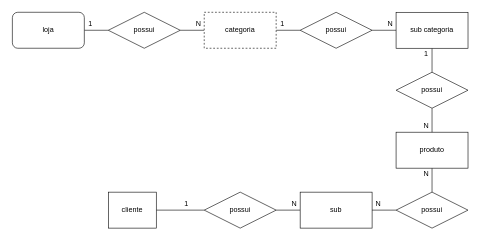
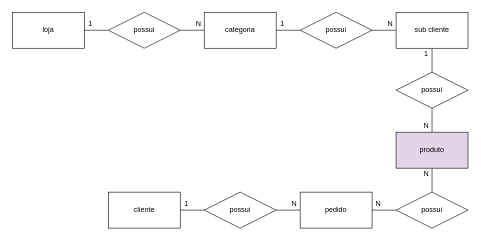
node "loja": shape rounded rectangle -> rectangle
node "categoria": style dashed -> solid
node "sub categoria": label "sub categoria" -> "sub cliente"
node "produto": fillcolor #ffffff -> #e1d5e7
node "cliente": size 48x36 -> 72x36
node "sub": label "sub" -> "pedido"
